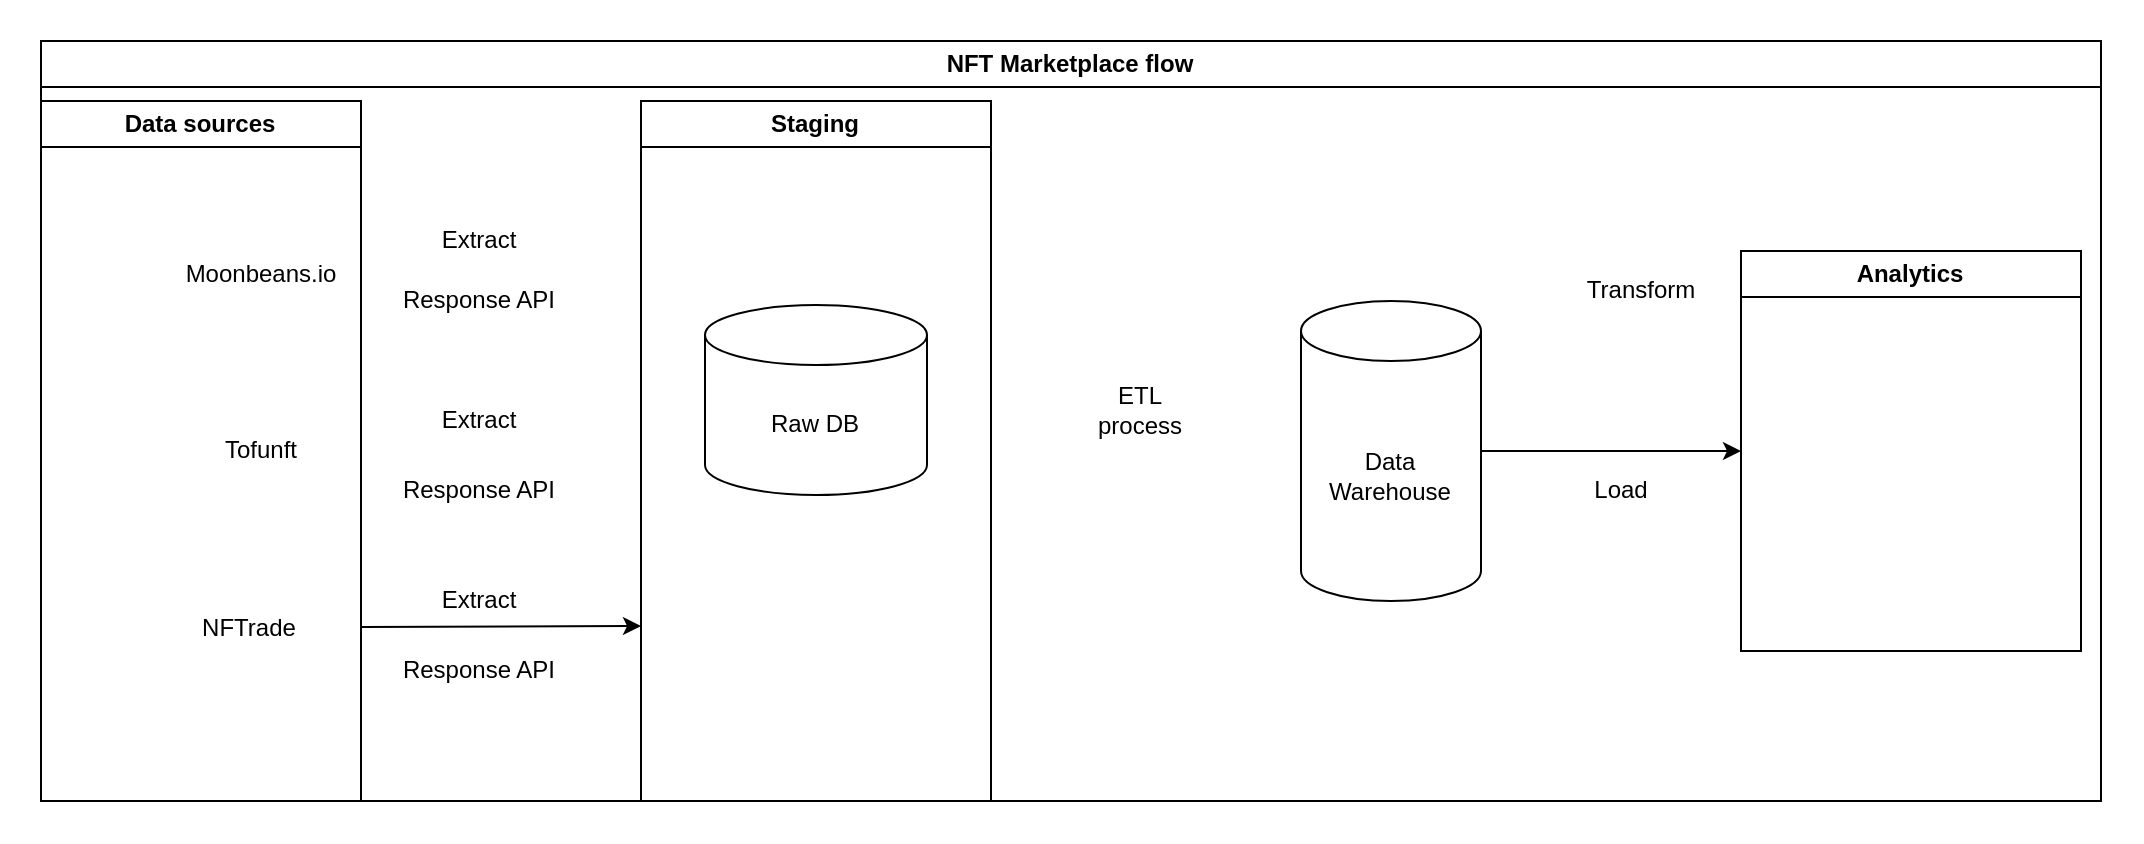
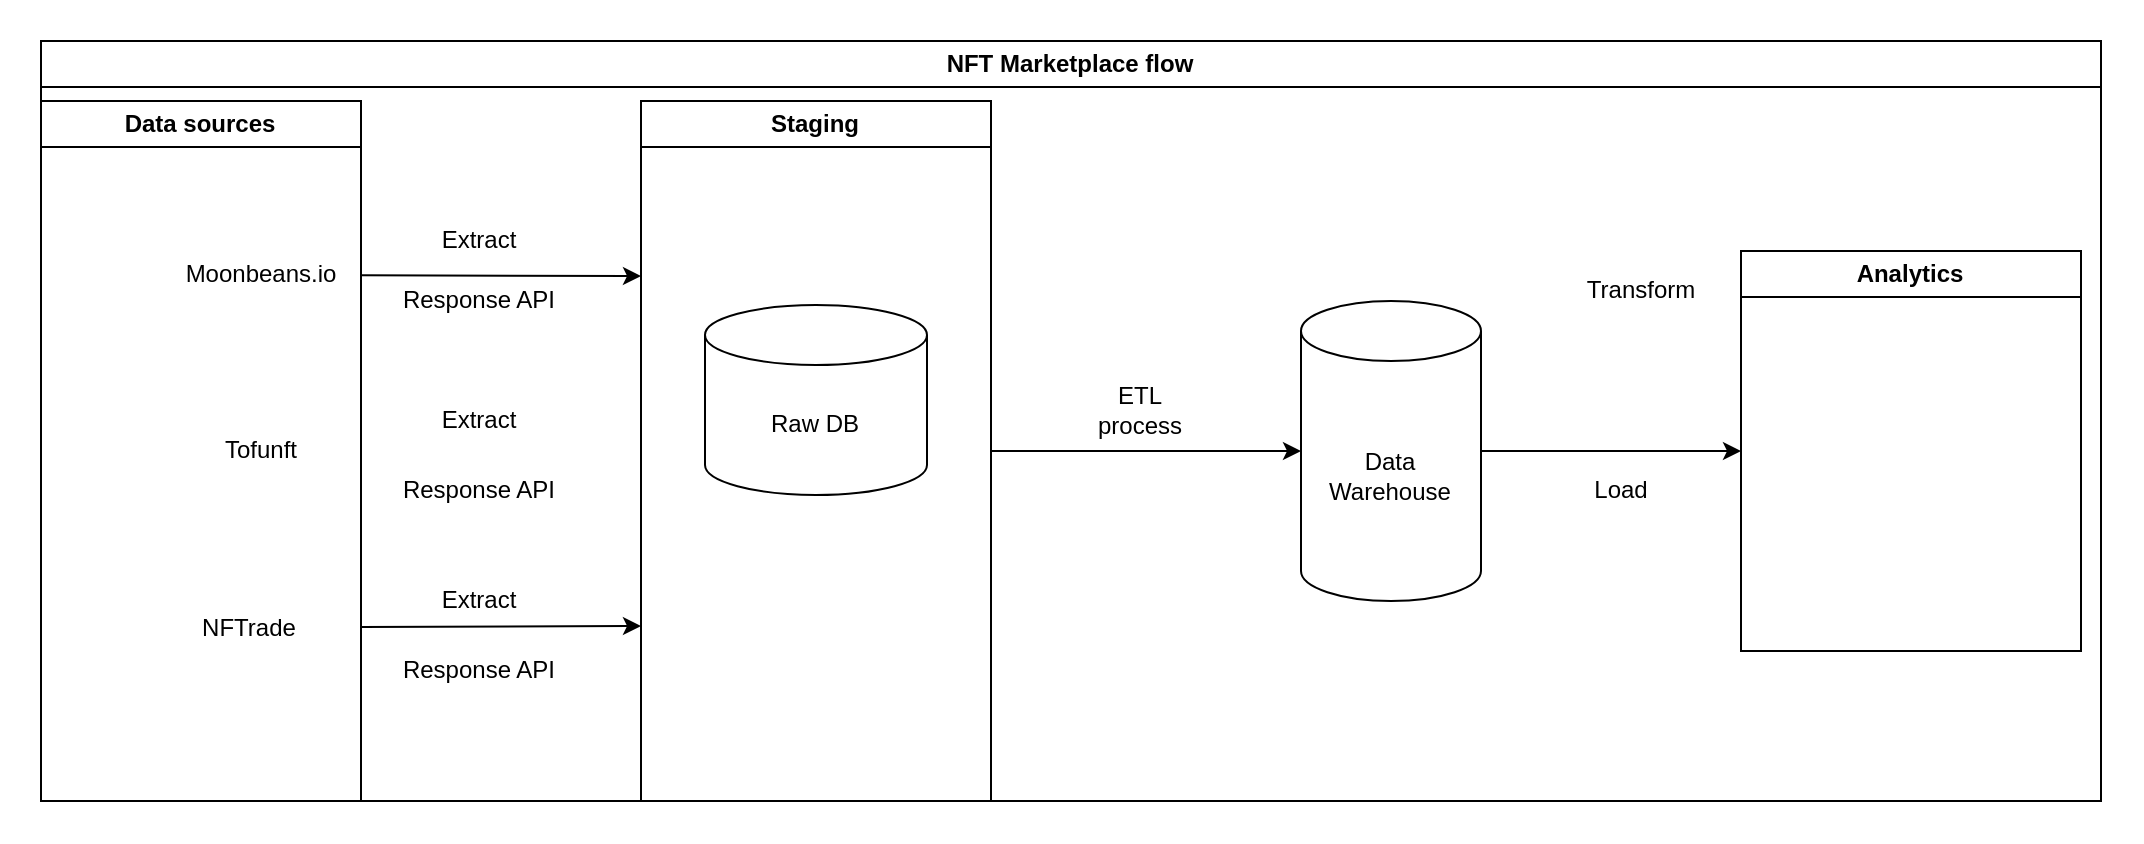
edge "Moonbeans.io" -> "Staging": added
edge "Staging" -> "Data Warehouse": added
